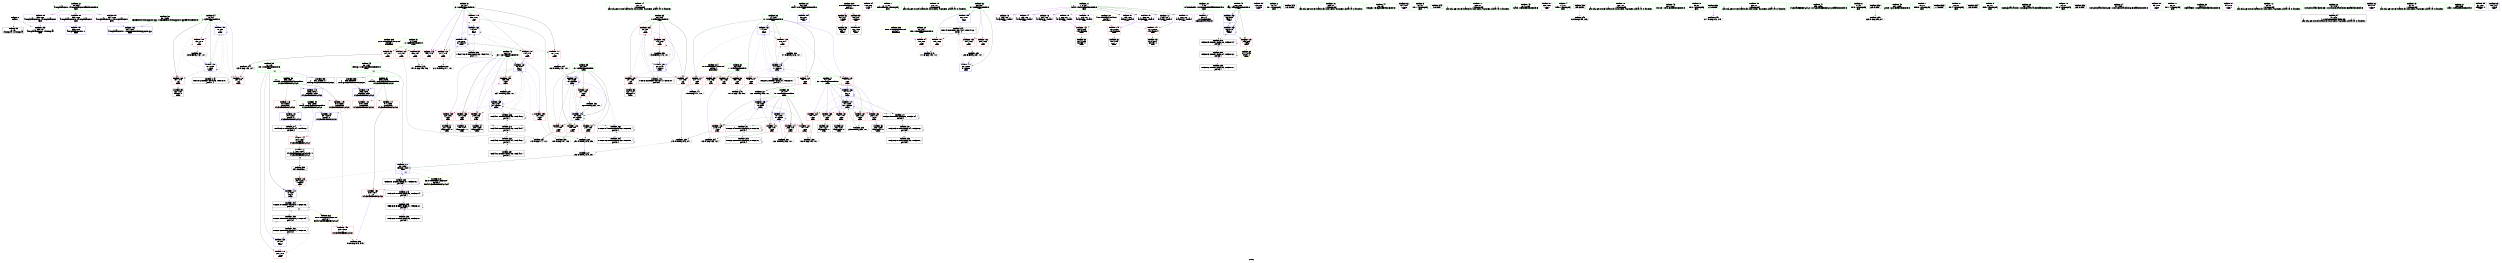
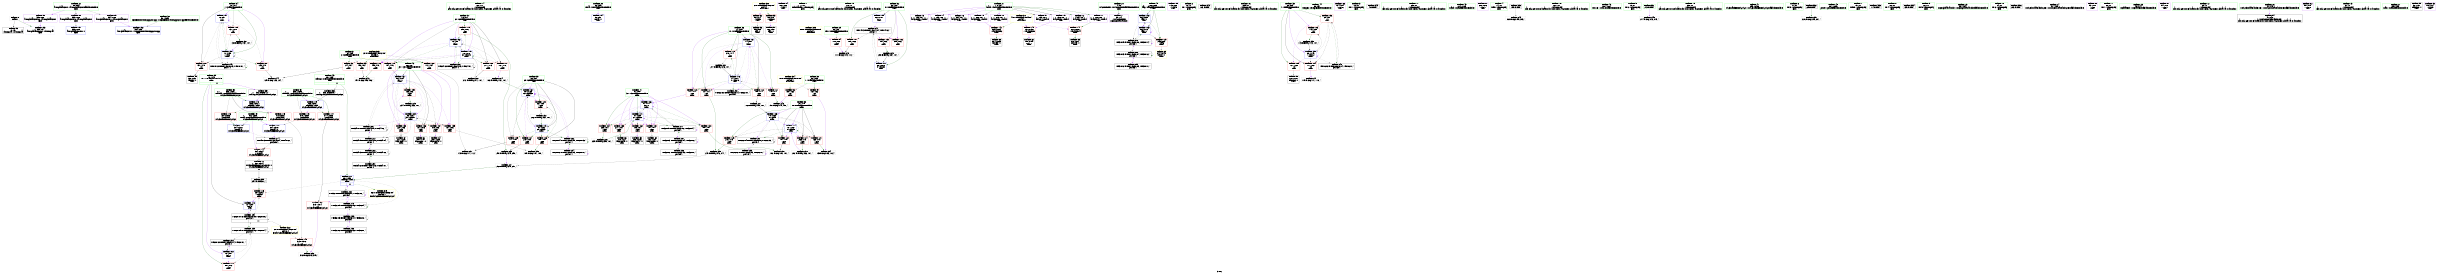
edge "NodeID: 244" -> "NodeID: 107": reversed
node "NodeID: 95": removed
